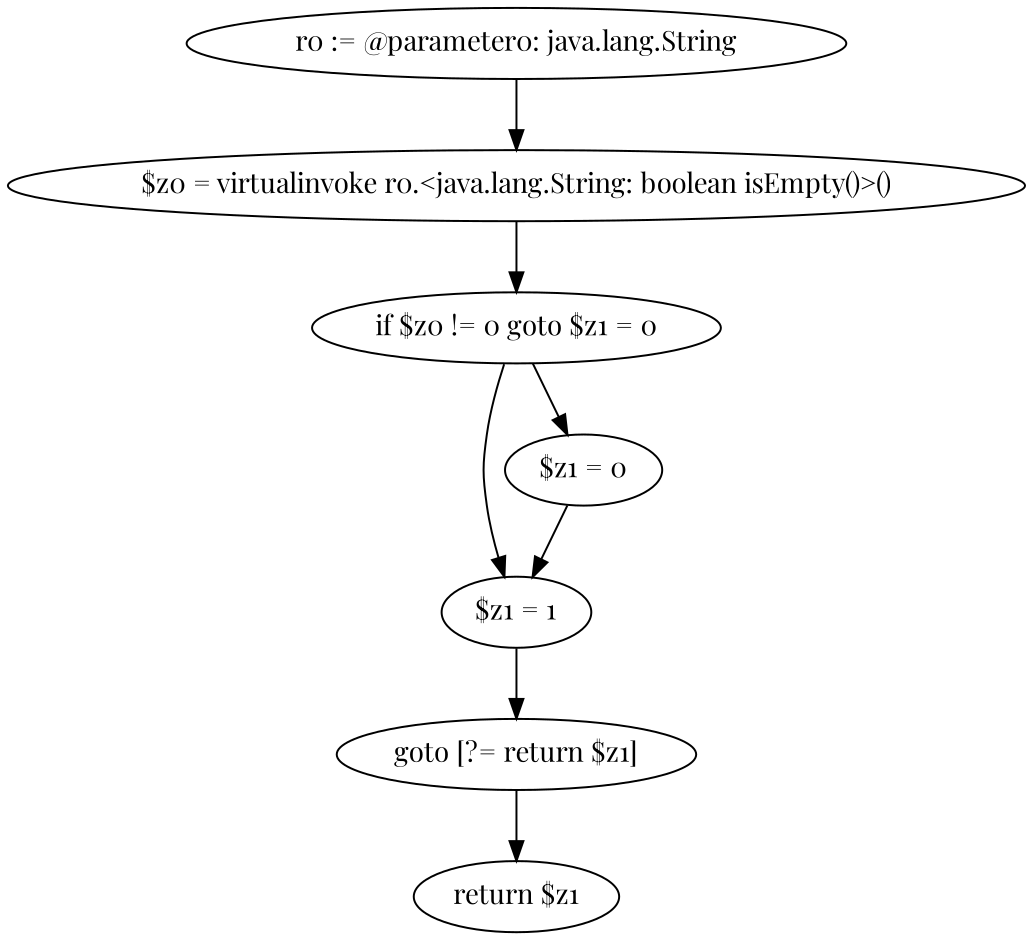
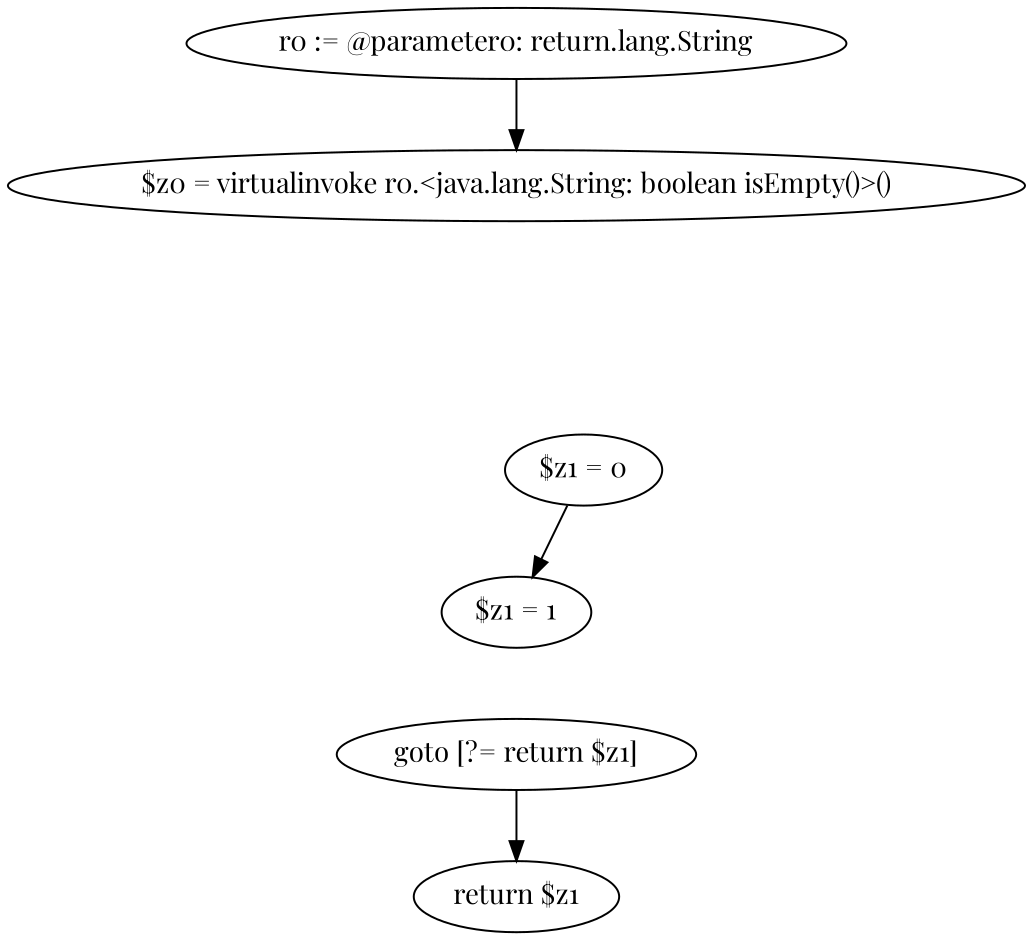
node "r0 := @parameter0: java.lang.String": label "r0 := @parameter0: java.lang.String" -> "r0 := @parameter0: return.lang.String"
node "if $z0 != 0 goto $z1 = 0": removed
edge "$z1 = 1" -> "goto [?= return $z1]": removed
